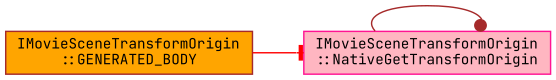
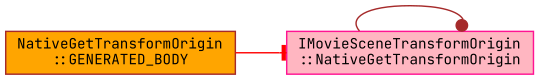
node "IMovieSceneTransformOrigin ::GENERATED_BODY": label "IMovieSceneTransformOrigin ::GENERATED_BODY" -> "NativeGetTransformOrigin ::GENERATED_BODY"
